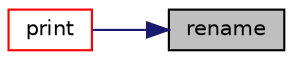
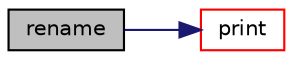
edge "print" -> "rename": reversed
